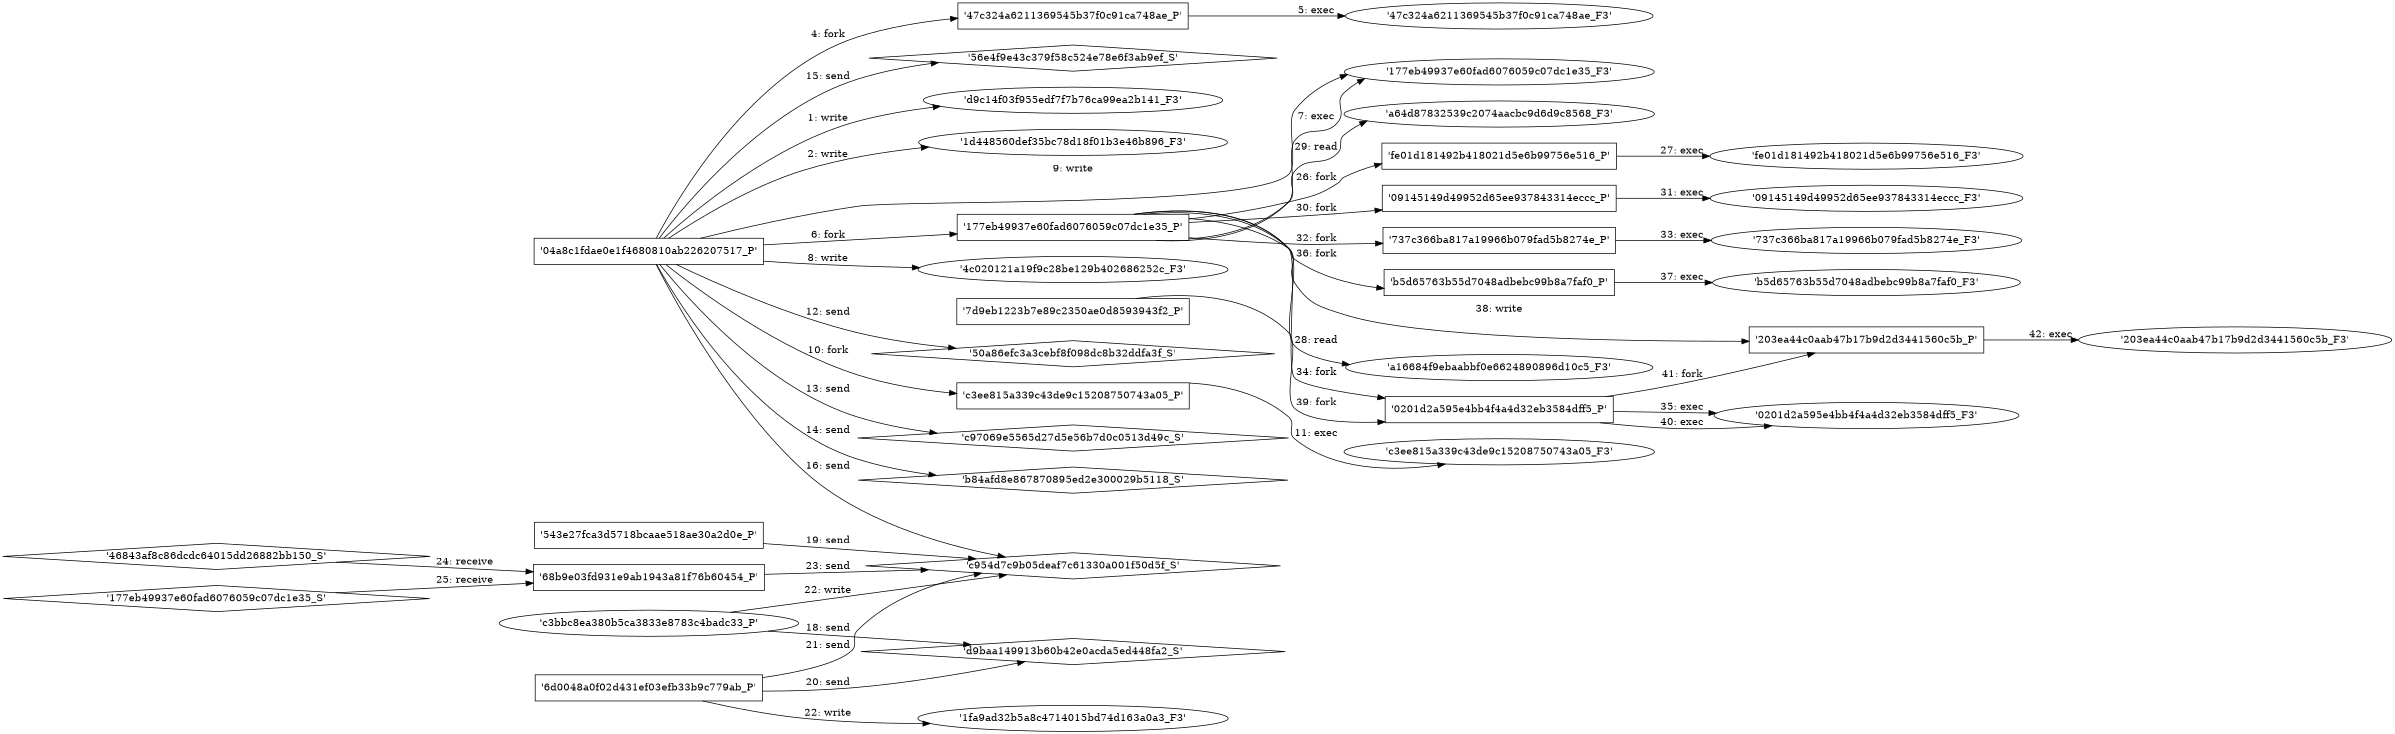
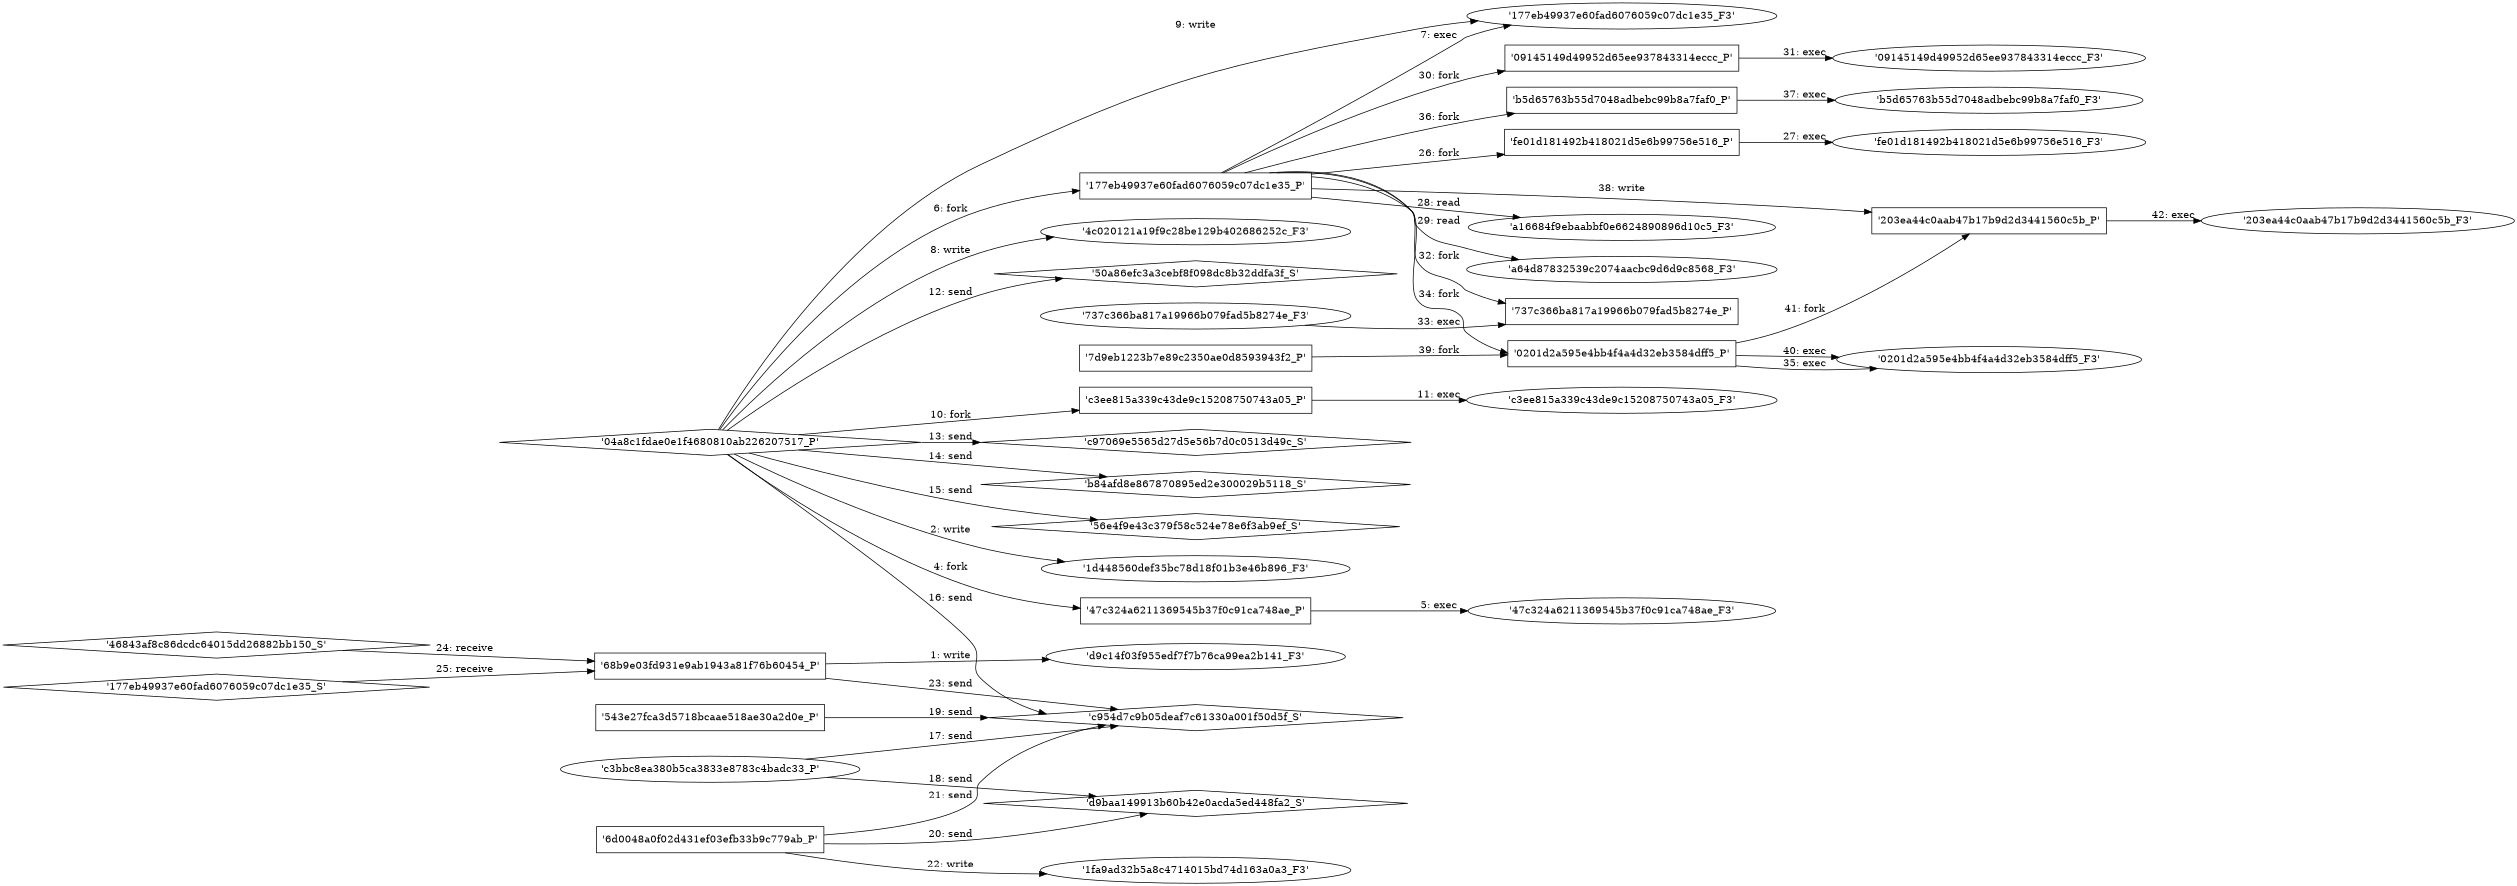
edge "'04a8c1fdae0e1f4680810ab226207517_P'" -> "'d9c14f03f955edf7f7b76ca99ea2b141_F3'": now "'68b9e03fd931e9ab1943a81f76b60454_P'" -> "'d9c14f03f955edf7f7b76ca99ea2b141_F3'"
edge "'737c366ba817a19966b079fad5b8274e_P'" -> "'737c366ba817a19966b079fad5b8274e_F3'": reversed
node "'04a8c1fdae0e1f4680810ab226207517_P'": shape box -> diamond
edge "'c3bbc8ea380b5ca3833e8783c4badc33_P'" -> "'c954d7c9b05deaf7c61330a001f50d5f_S'": label "22: write" -> "17: send"
